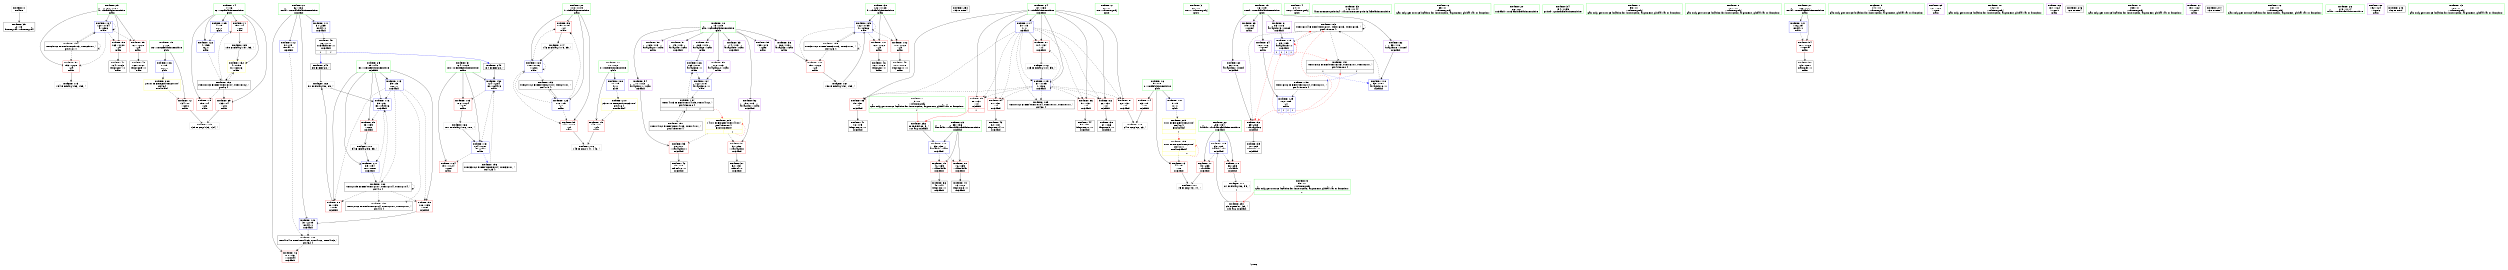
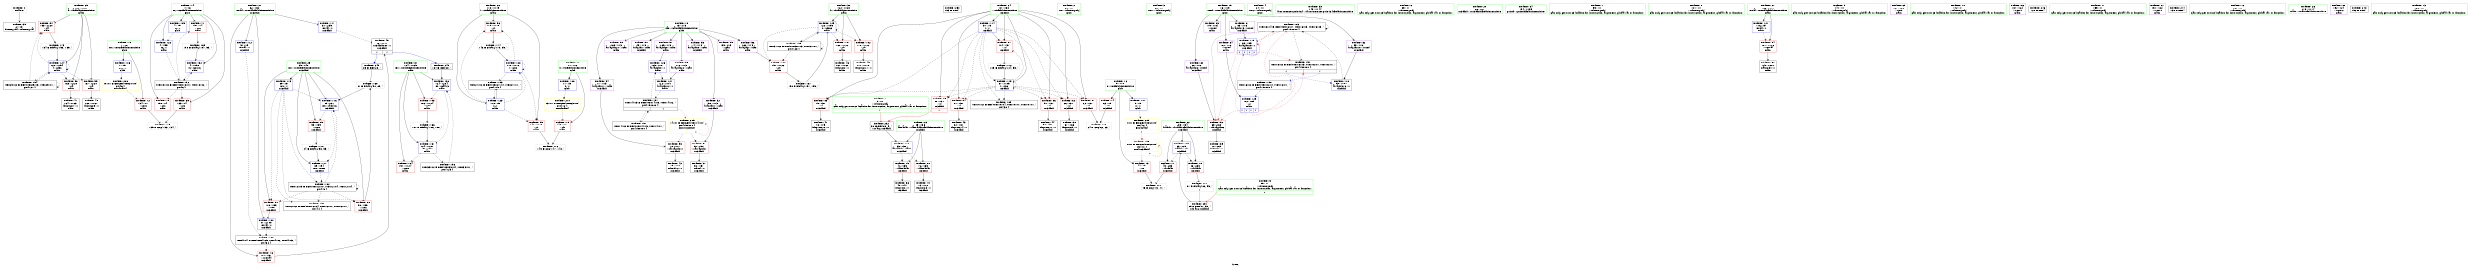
edge "NodeID: 28" -> "NodeID: 128": removed
edge "NodeID: 173" -> "NodeID: 124": added
node "NodeID: 132": color yellow -> blue
edge "NodeID: 23" -> "NodeID: 80": arrowhead vee -> tee
edge "NodeID: 131" -> "NodeID: 196": color blue -> black
edge "NodeID: 76" -> "NodeID: 45": added
